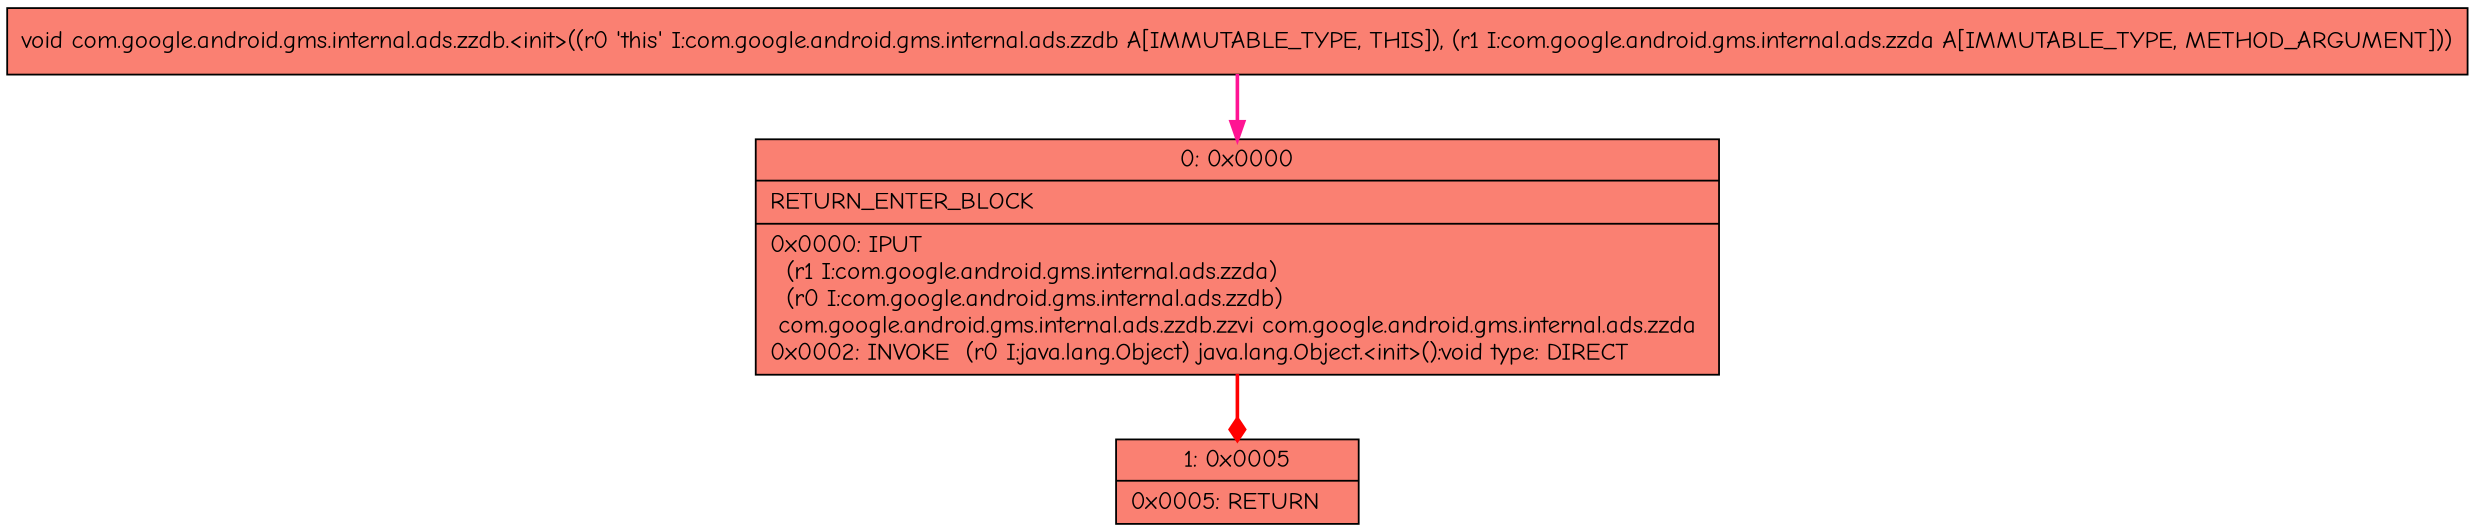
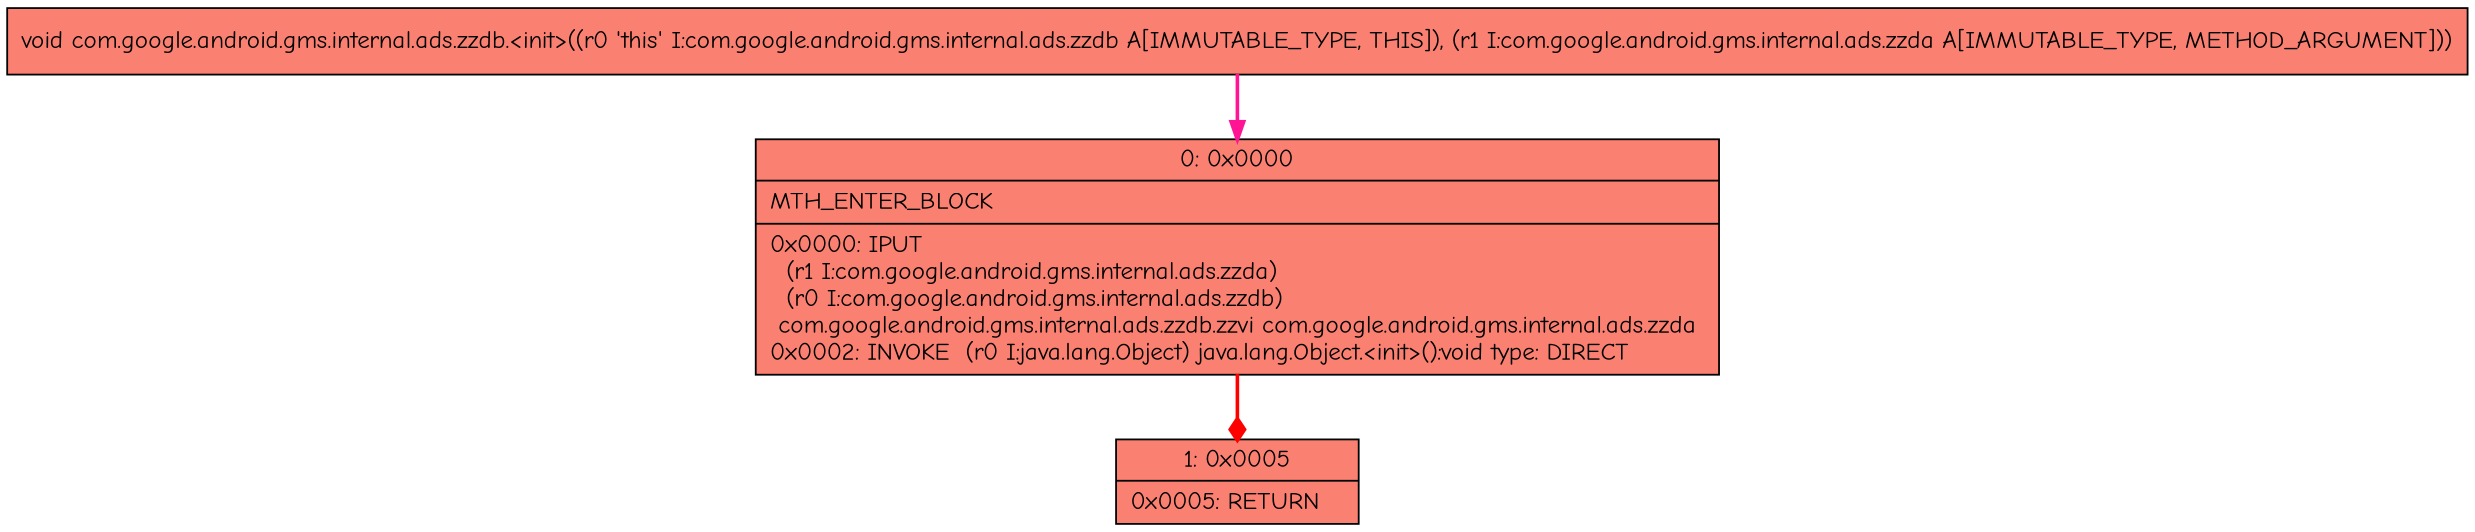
node "0: 0x0000": text "RETURN_ENTER_BLOCK" -> "MTH_ENTER_BLOCK"
